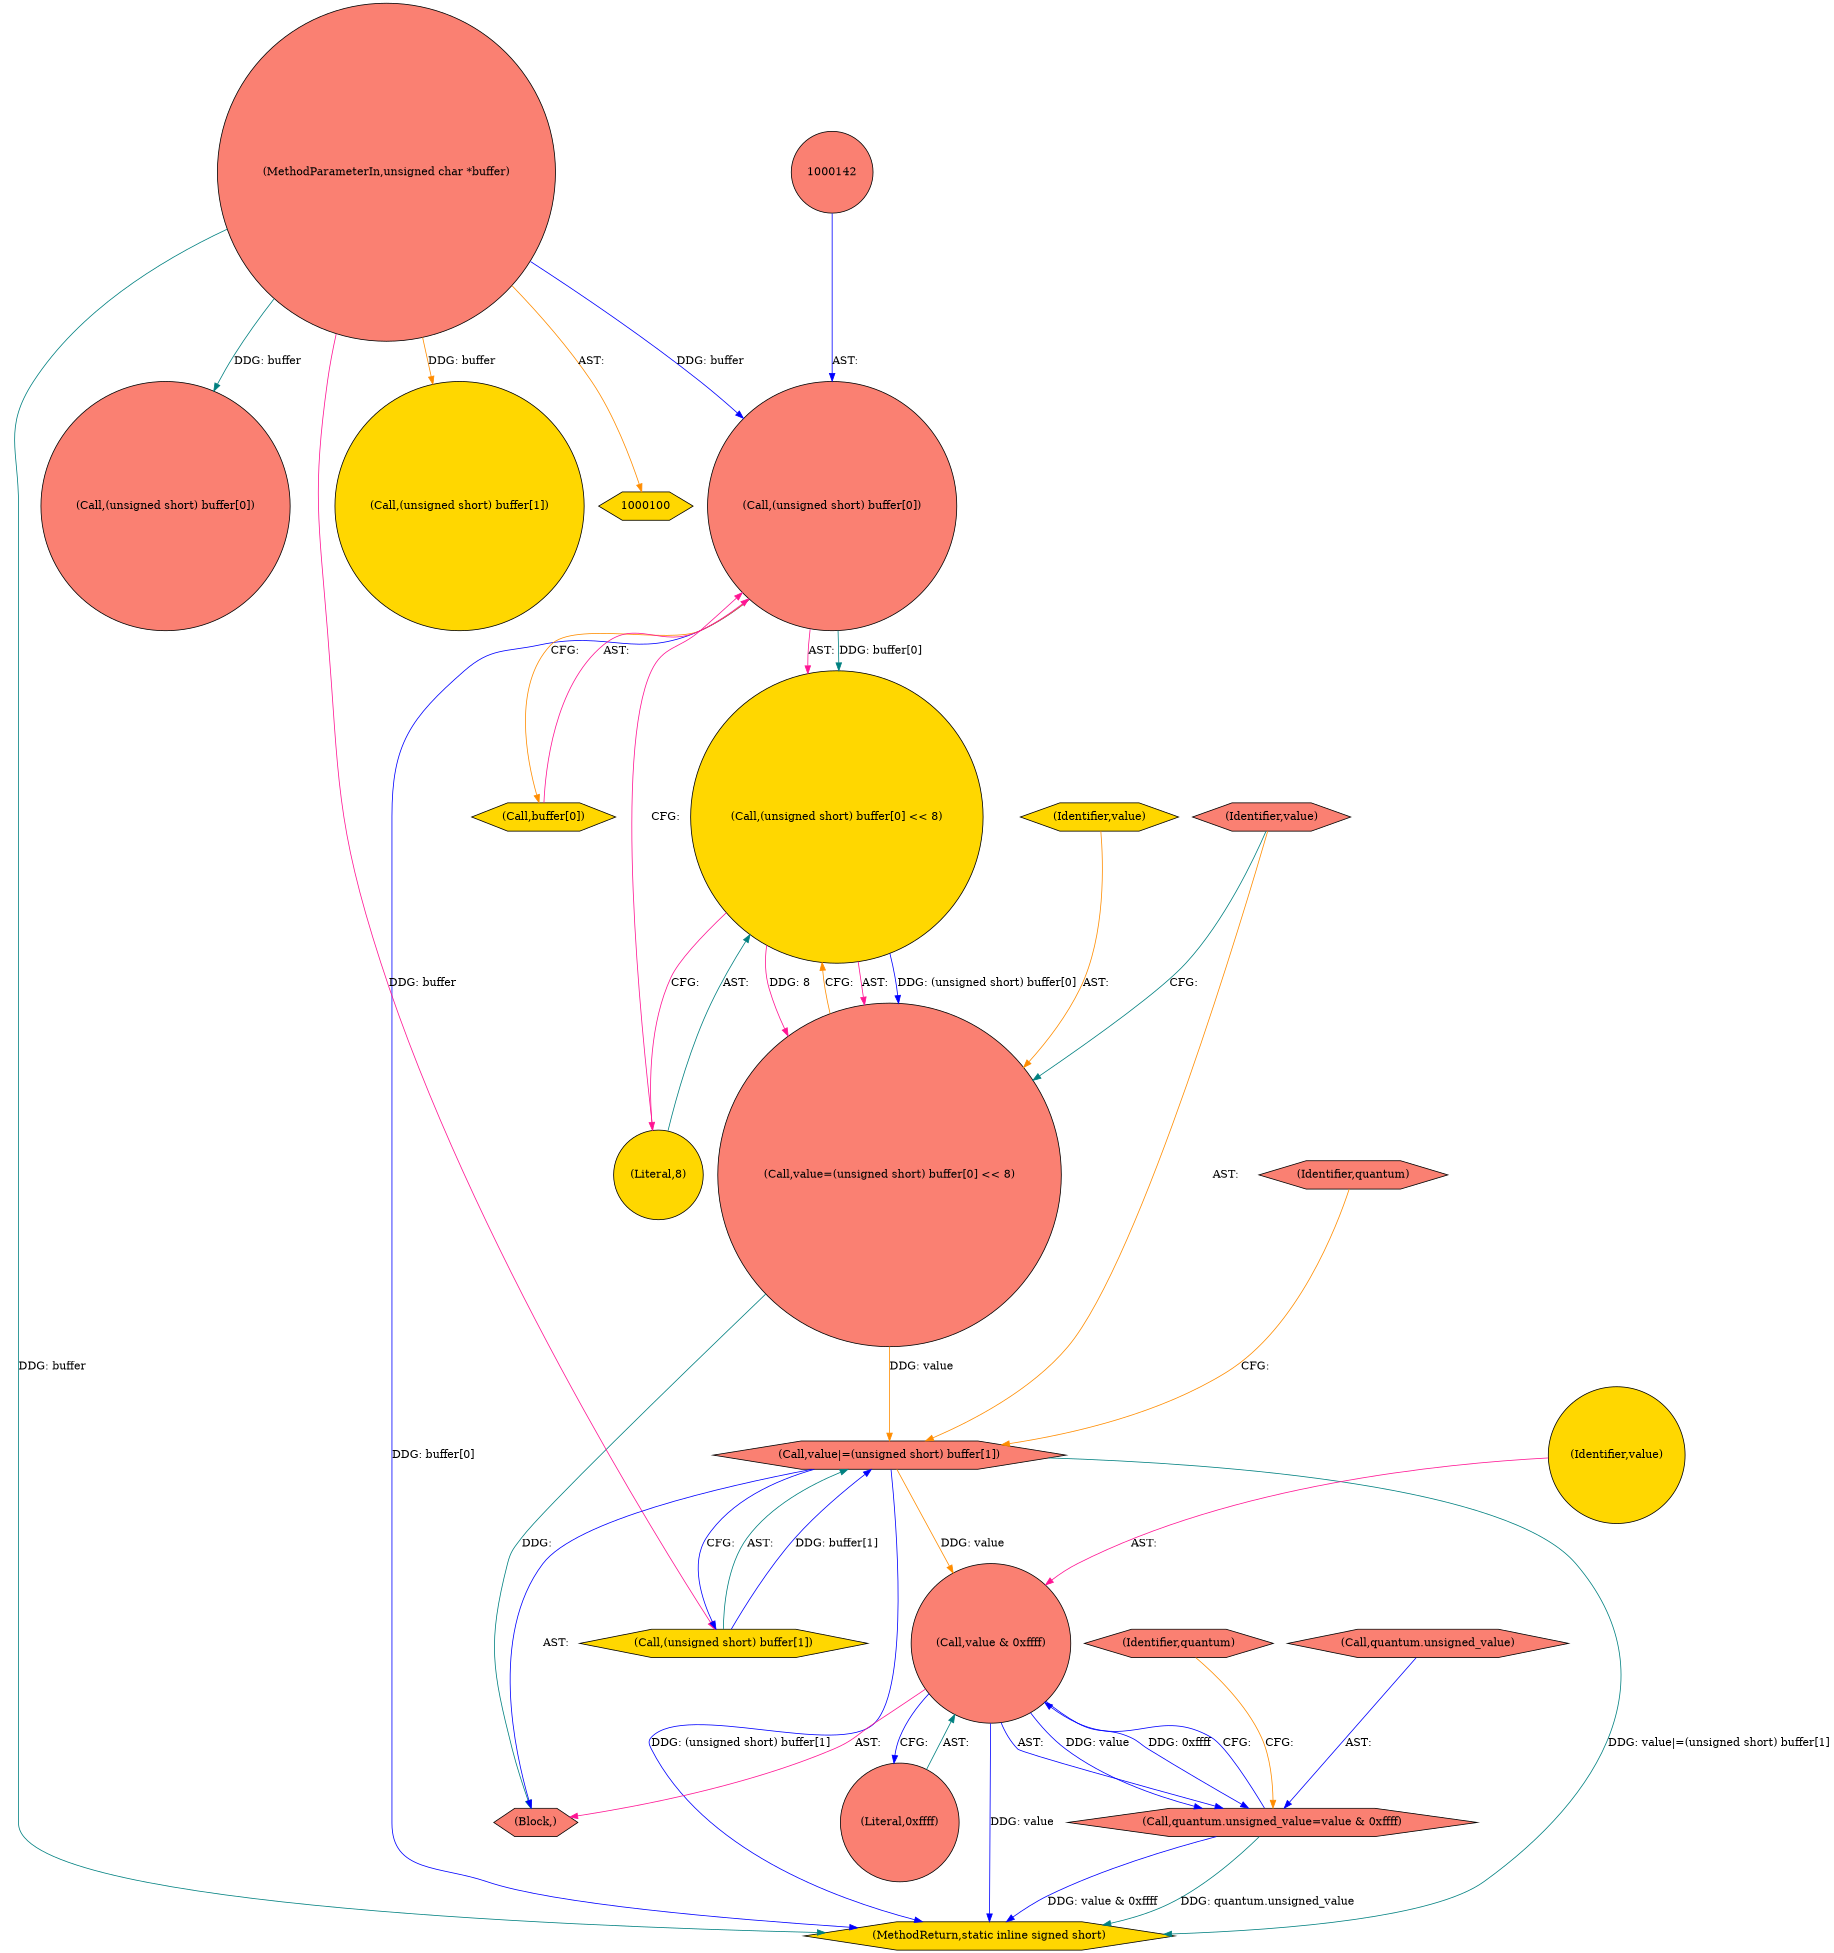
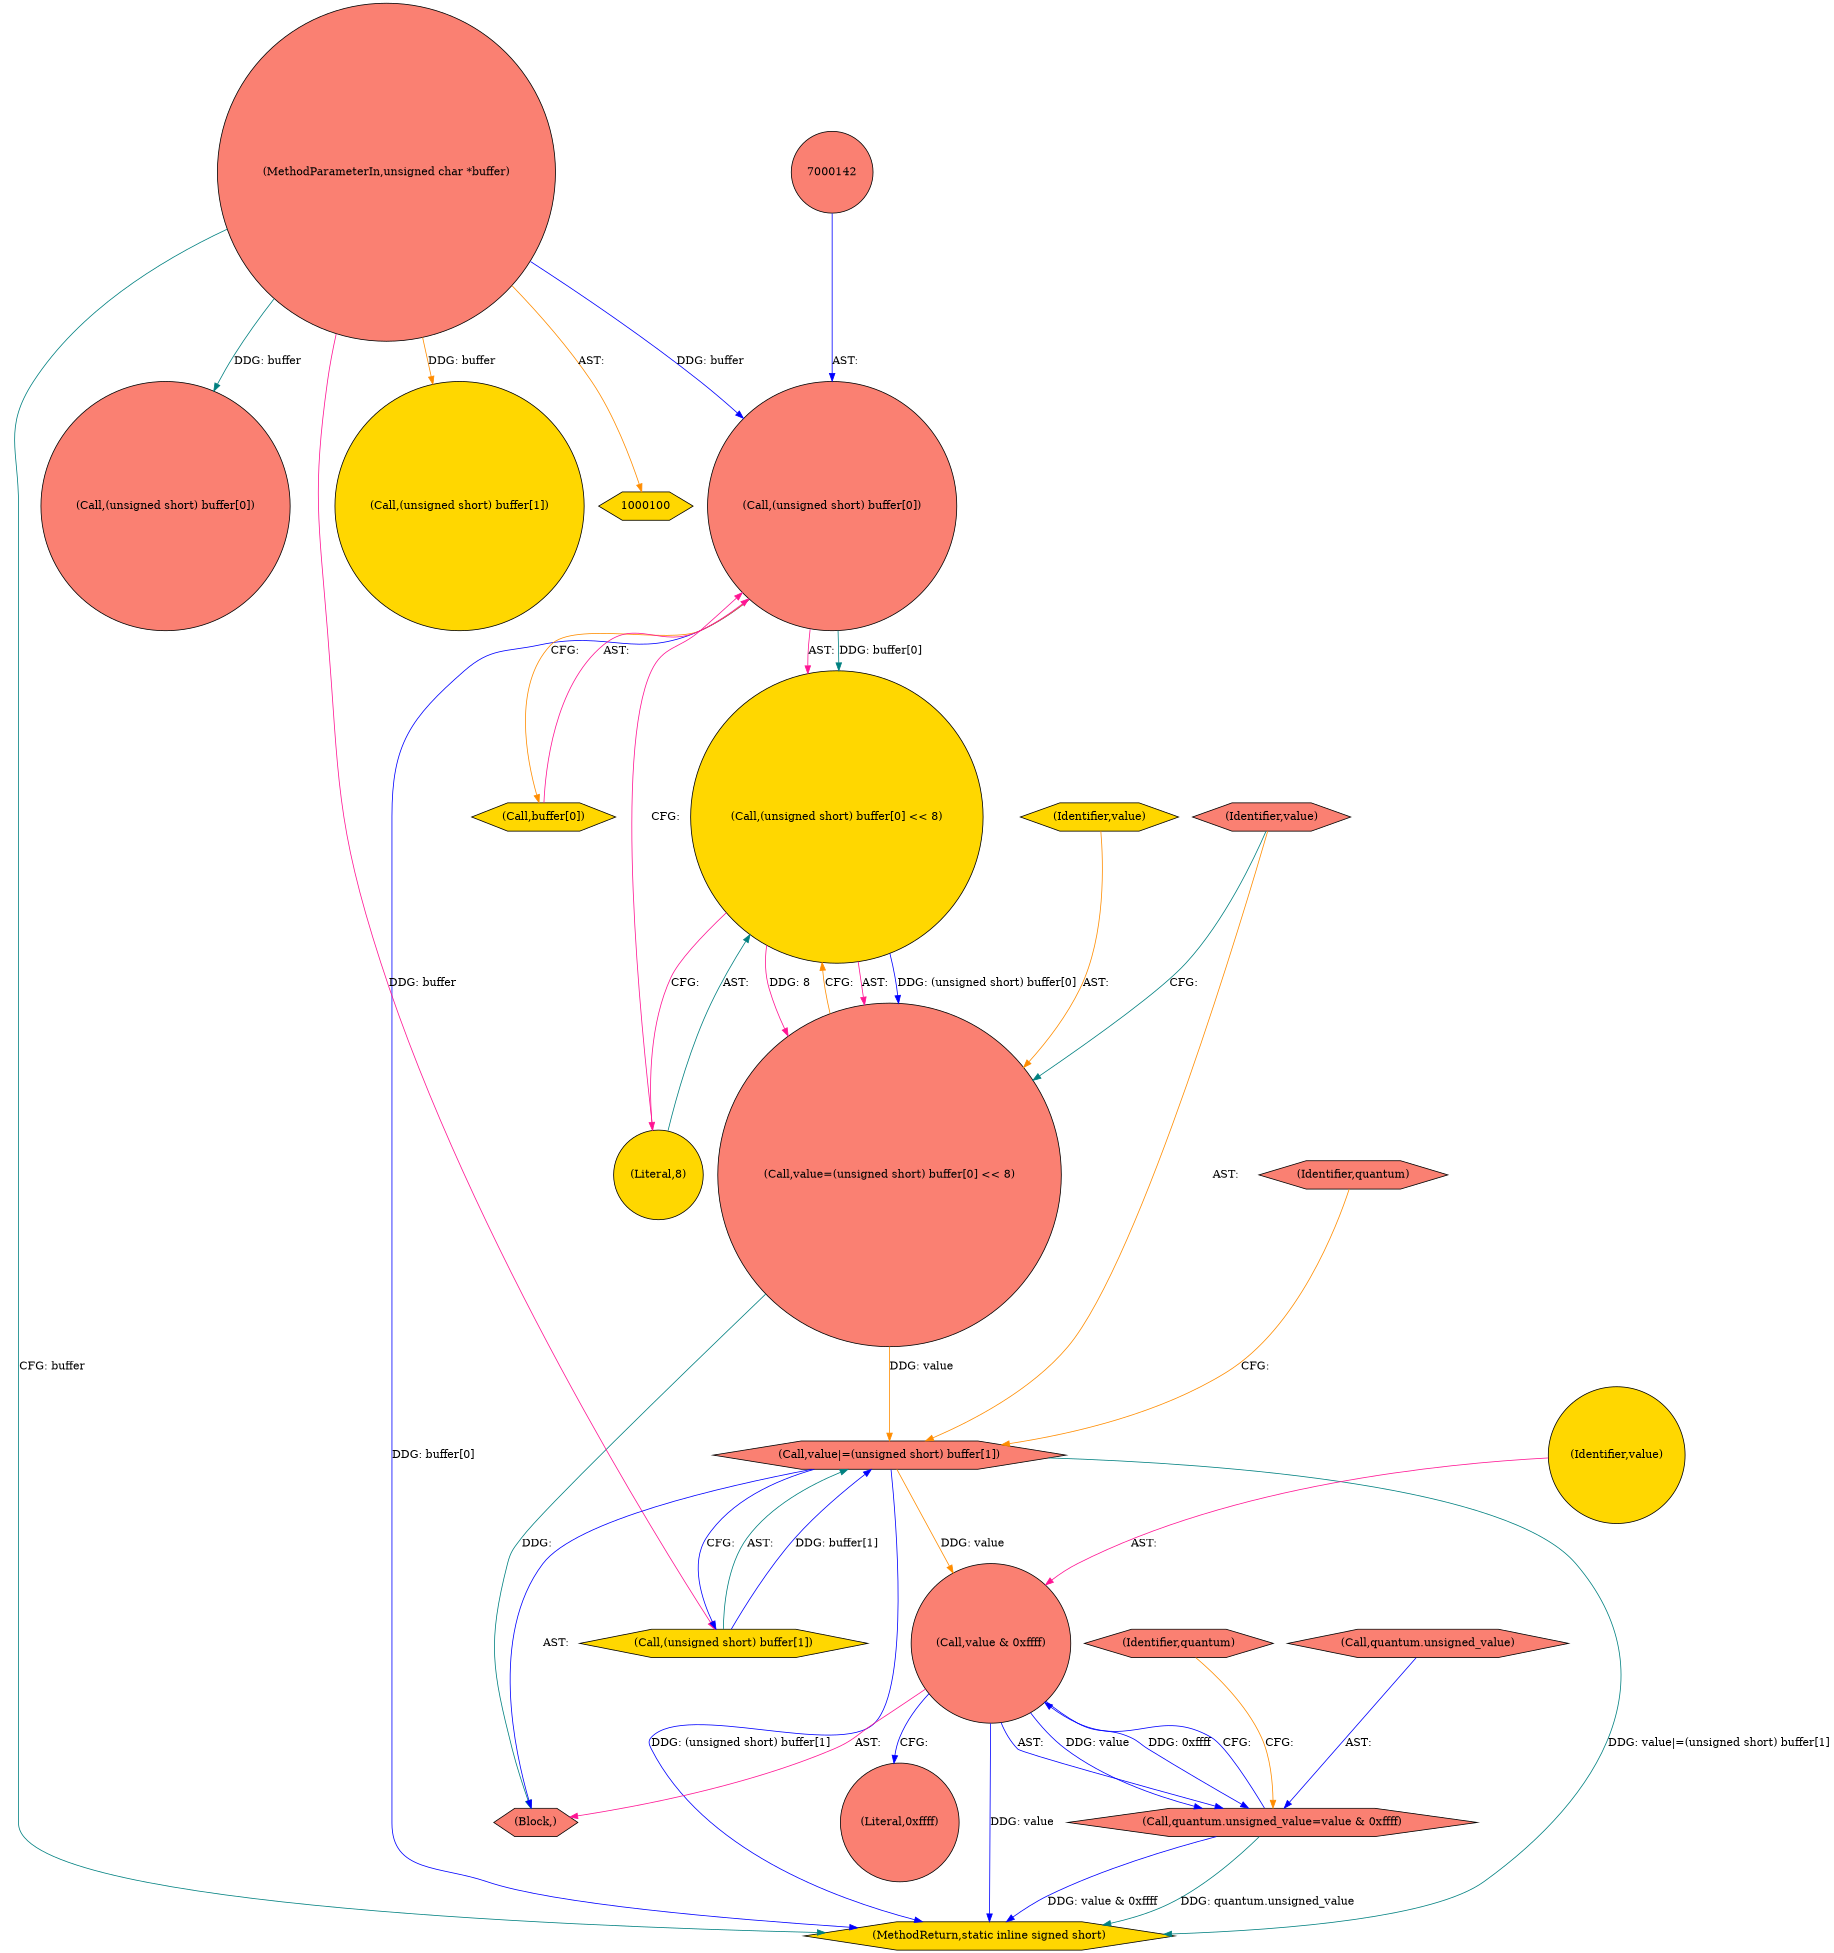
node "1000142": label "1000142" -> "7000142"
edge "(MethodParameterIn,unsigned char *buffer)" -> "(MethodReturn,static inline signed short)": label "DDG: buffer" -> "CFG: buffer"
edge "(Literal,0xffff)" -> "(Call,value & 0xffff)": removed, label "AST:"
